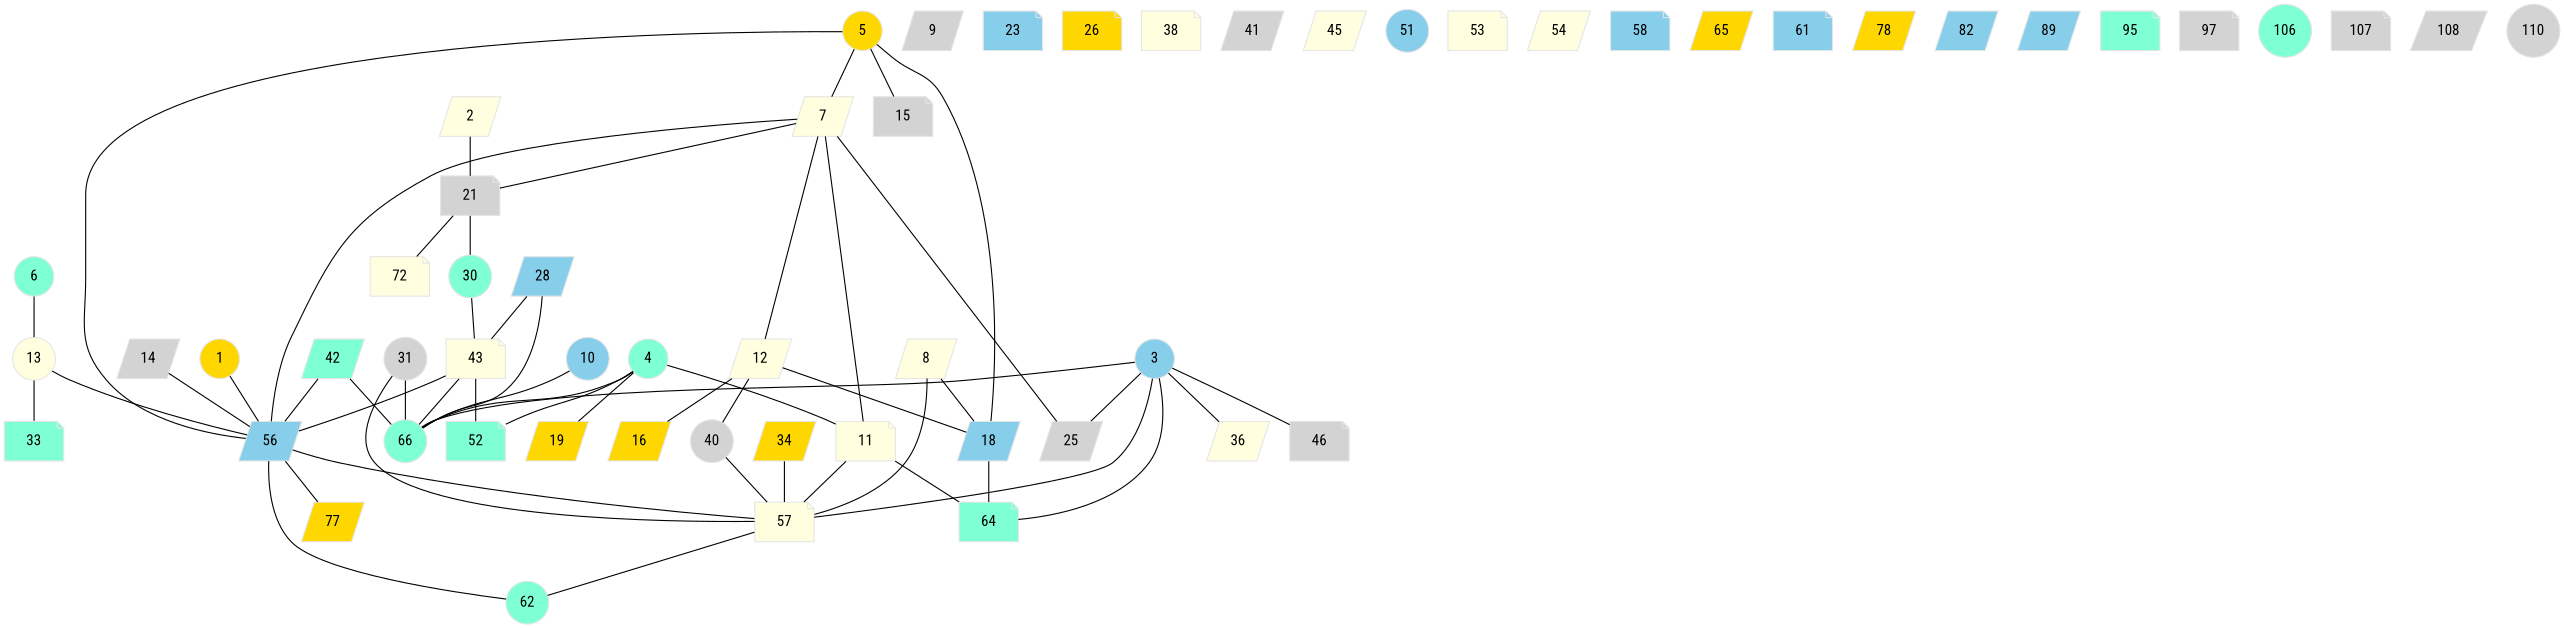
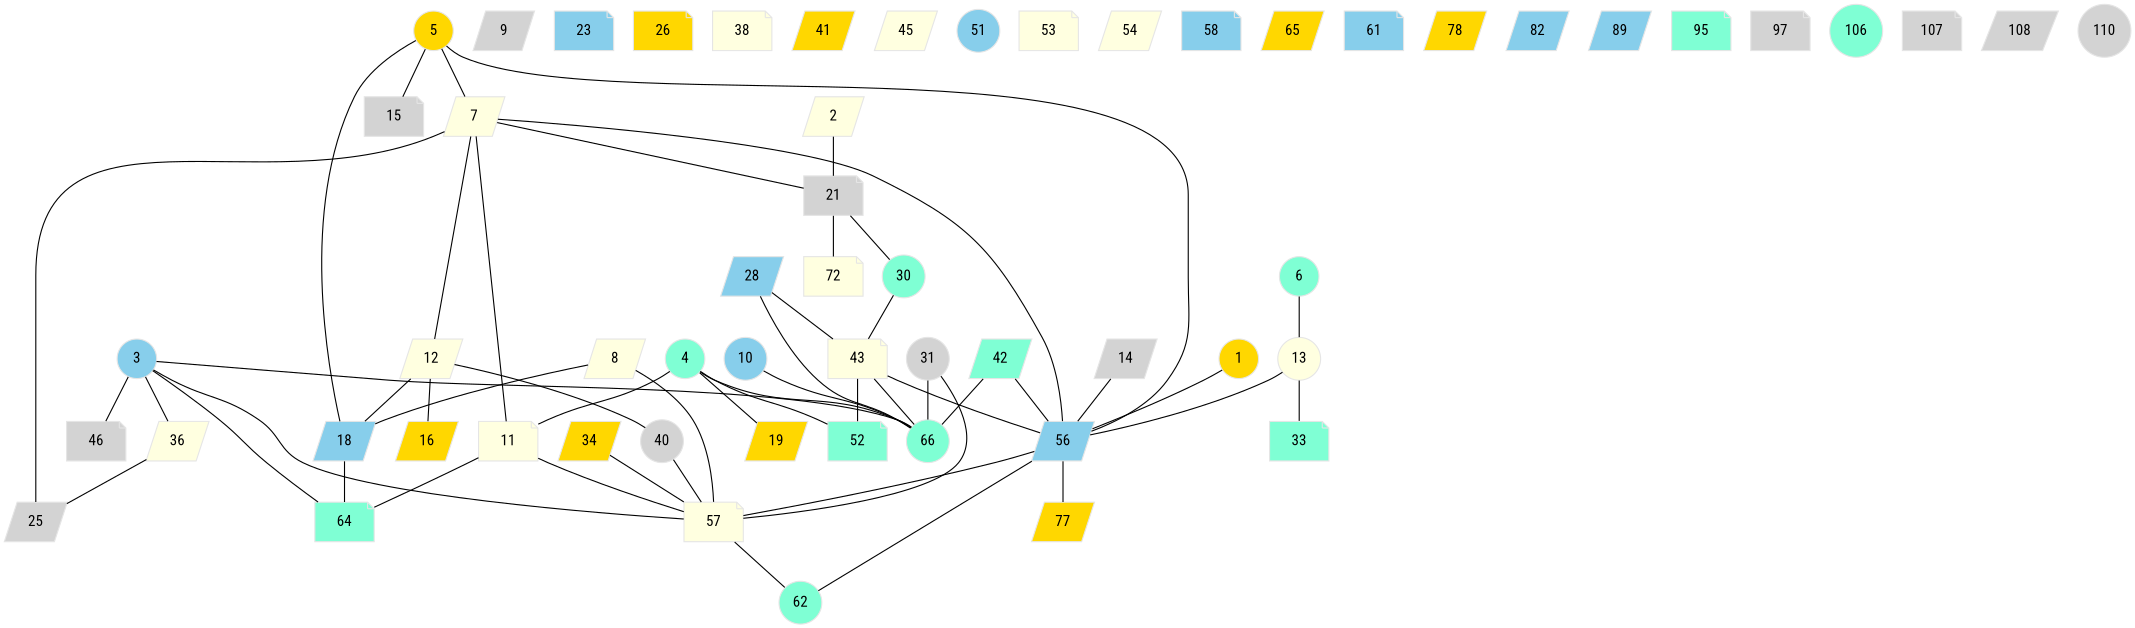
node "41": fillcolor lightgrey -> gold
edge "3" -- "25": now "36" -- "25"
